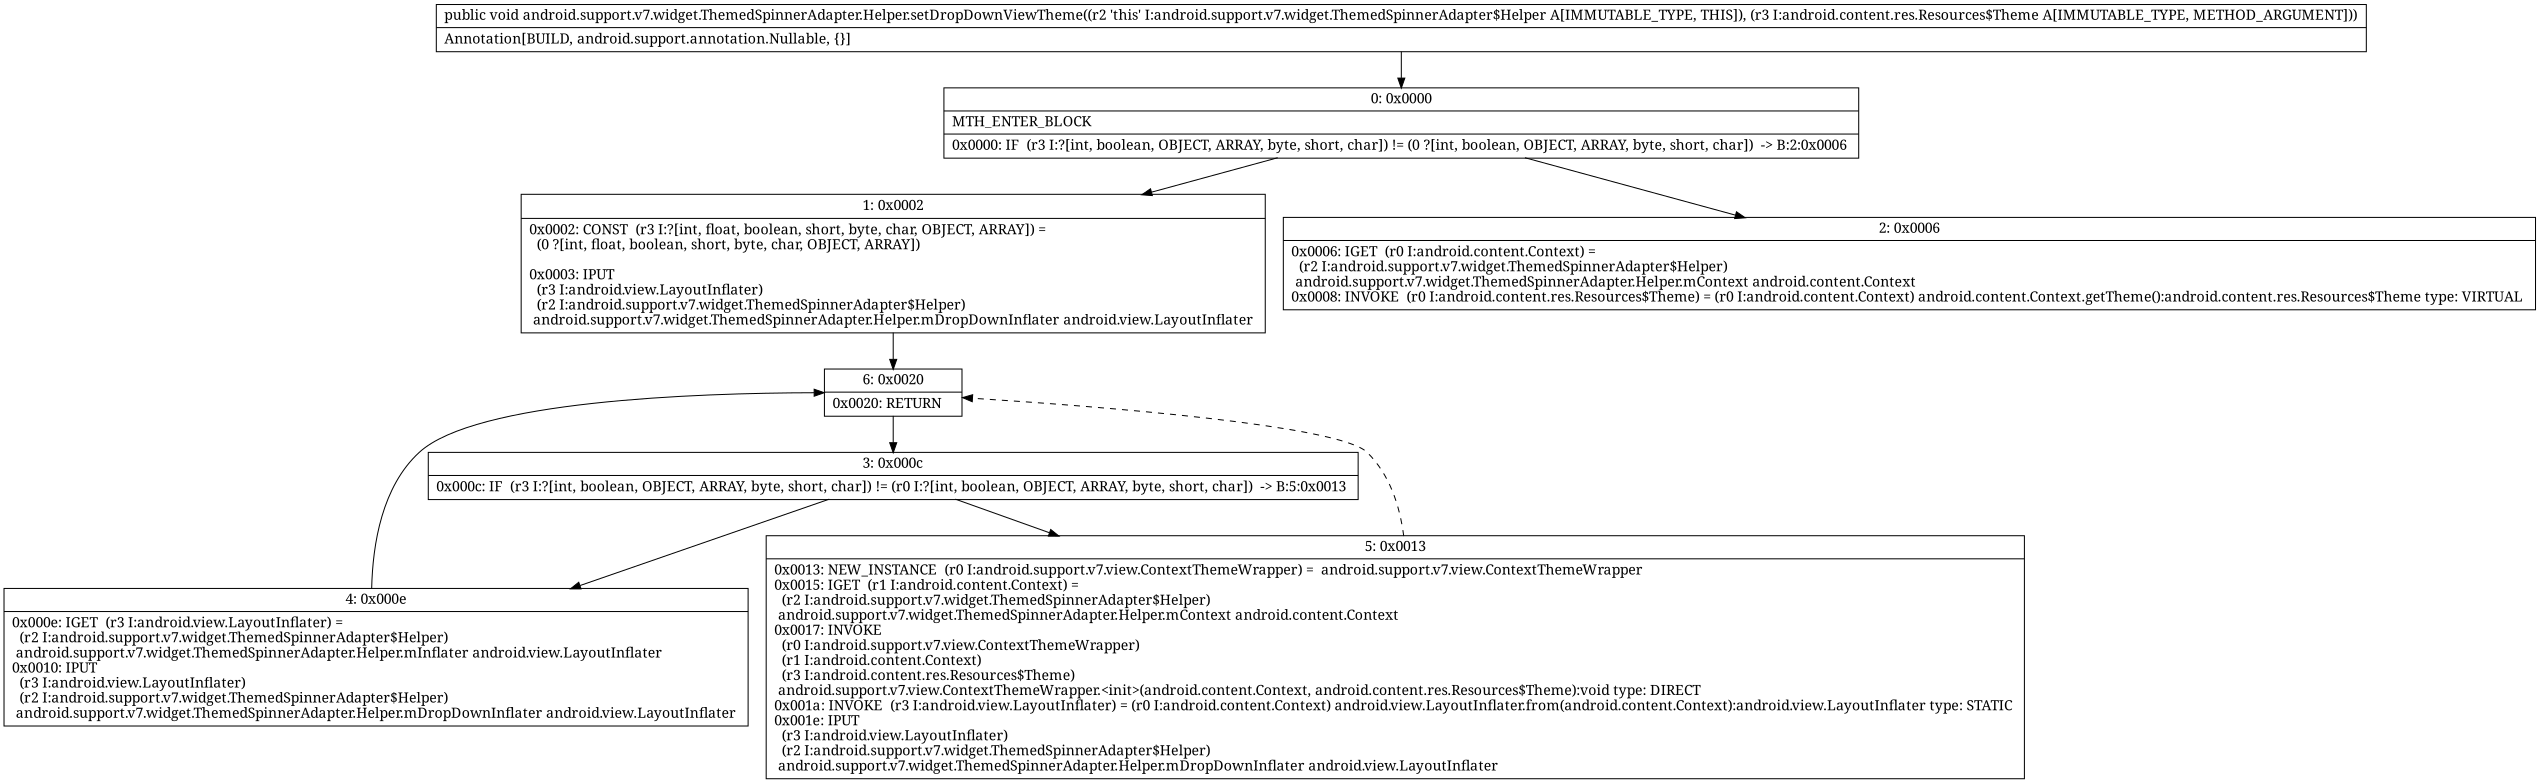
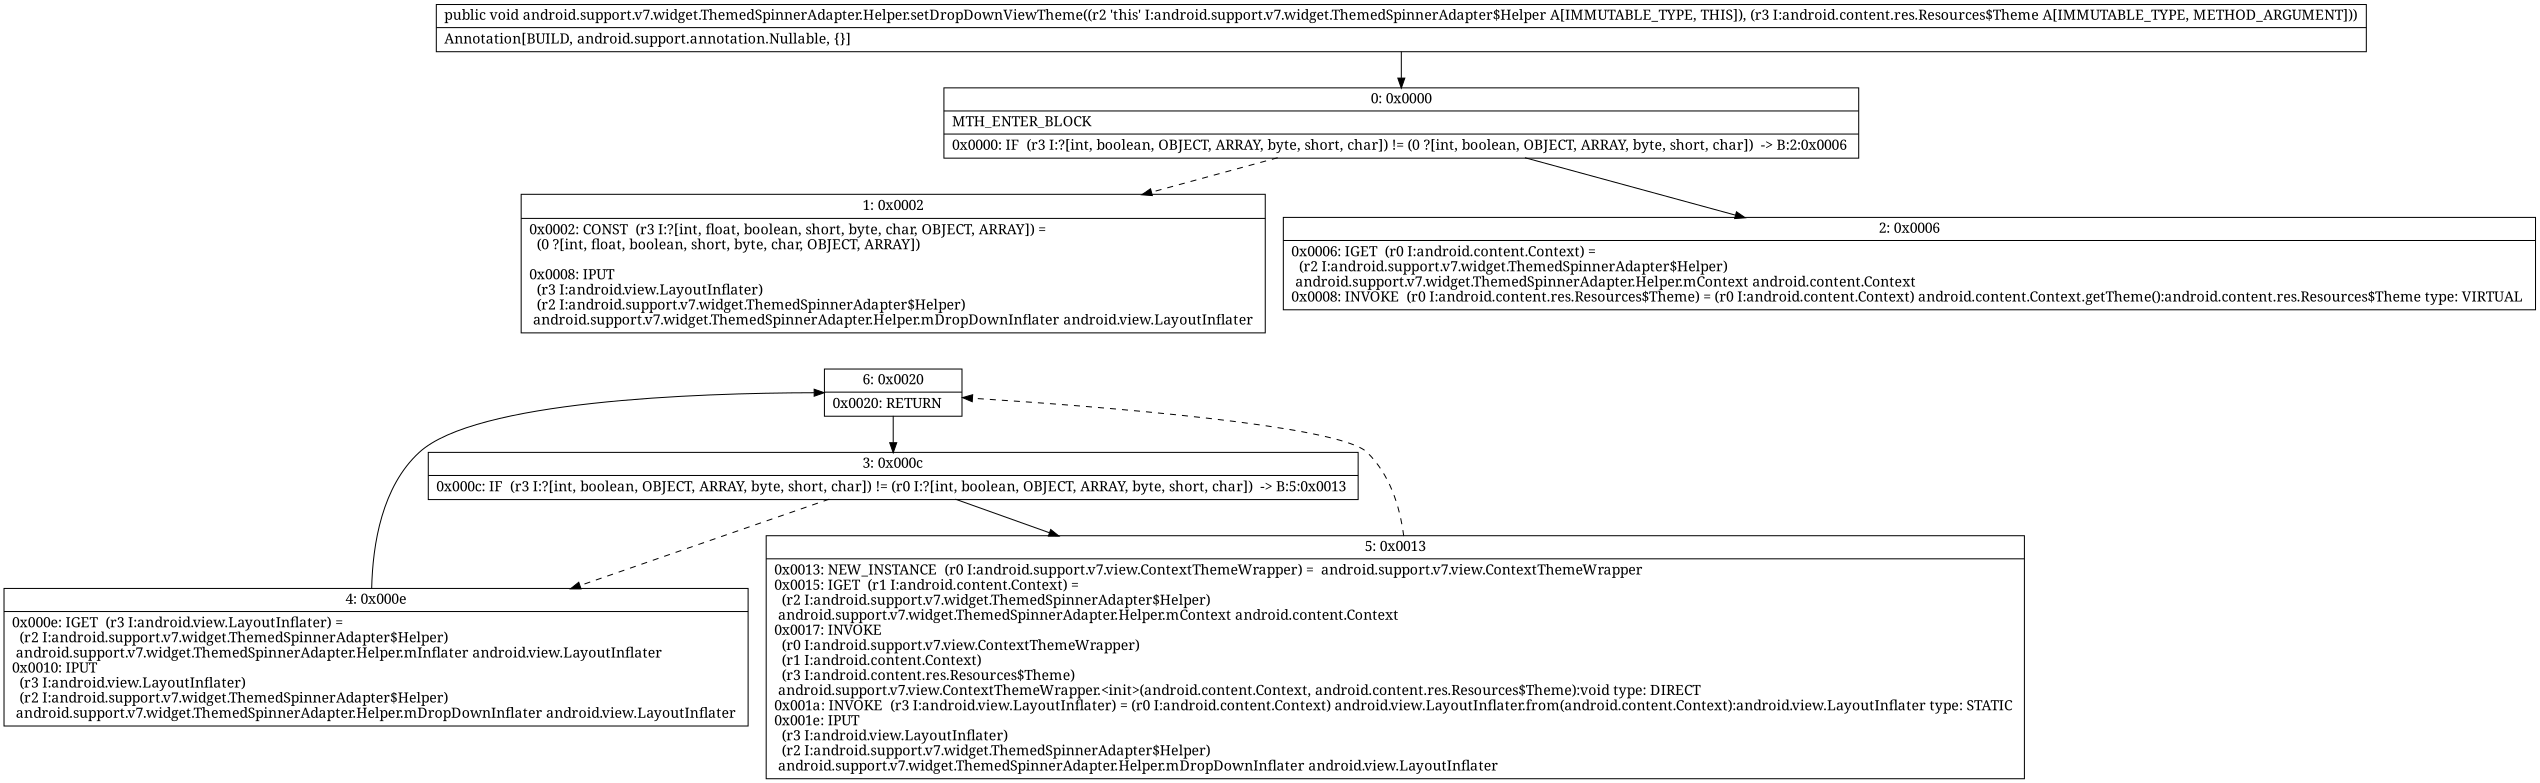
edge "0: 0x0000" -> "1: 0x0002": style solid -> dashed
node "1: 0x0002": text "0x0003: IPUT" -> "0x0008: IPUT"
edge "1: 0x0002" -> "6: 0x0020": removed
edge "3: 0x000c" -> "4: 0x000e": style solid -> dashed
